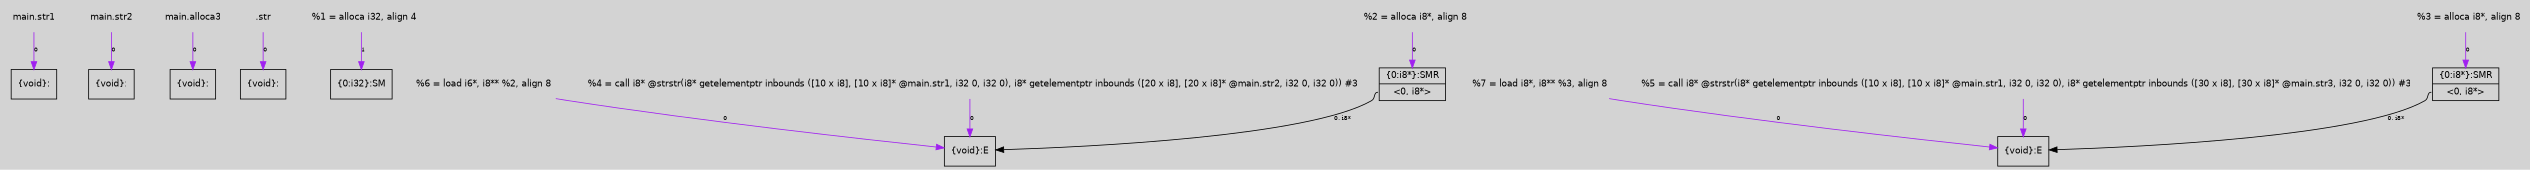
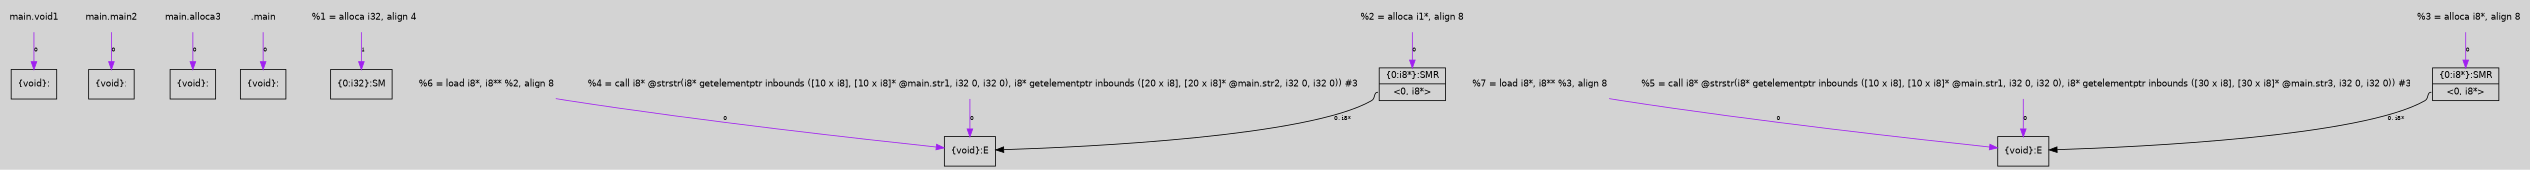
node "main.str1": label "main.str1" -> "main.void1"
node "main.str2": label "main.str2" -> "main.main2"
node ".str": label ".str" -> ".main"
node "%2 = alloca i8*, align 8": label "%2 = alloca i8*, align 8" -> "%2 = alloca i1*, align 8"
node "%6 = load i6*, i8** %2, align 8": label "%6 = load i6*, i8** %2, align 8" -> "%6 = load i8*, i8** %2, align 8"
